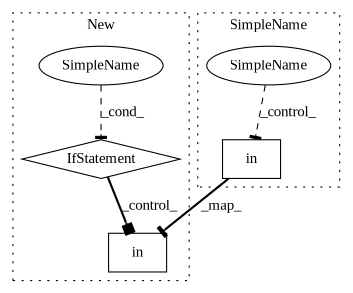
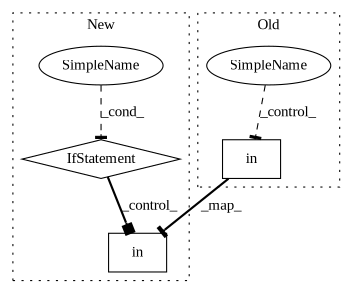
cluster "SimpleName": label "SimpleName" -> "Old"
